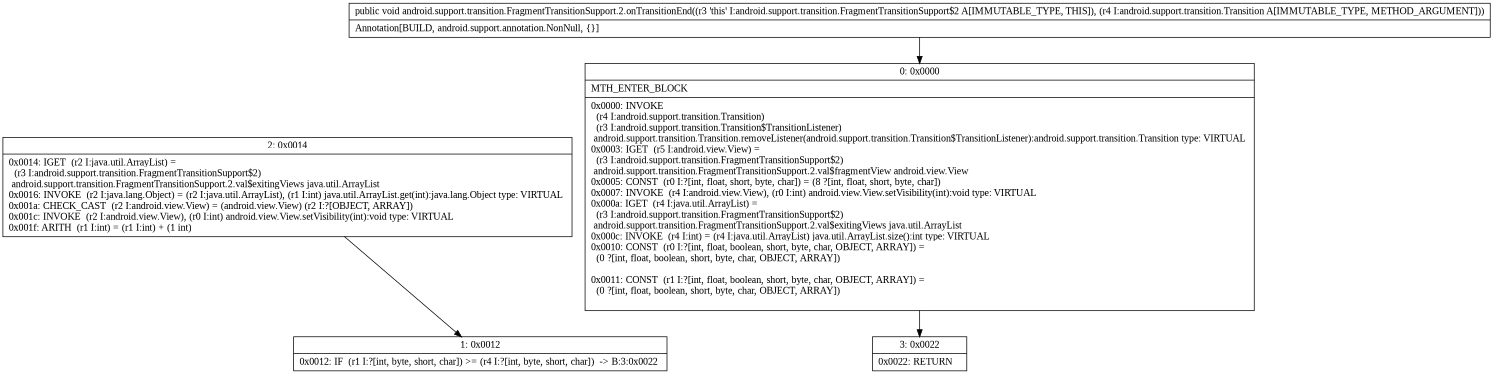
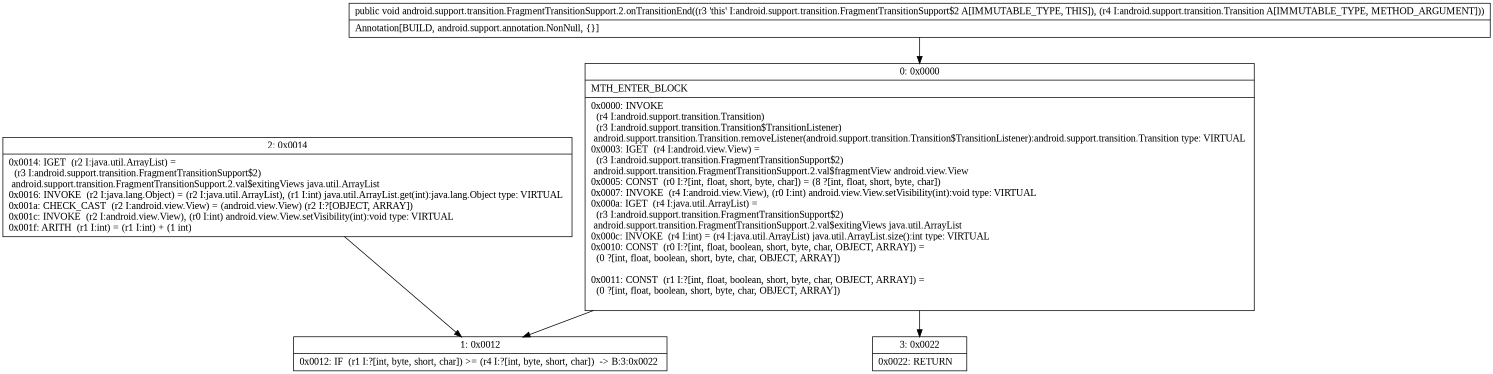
node "0: 0x0000": text "0x0003: IGET  (r5 I:android.view.View) =" -> "0x0003: IGET  (r4 I:android.view.View) ="
edge "0: 0x0000" -> "1: 0x0012": added
